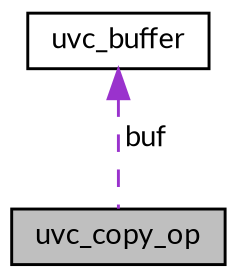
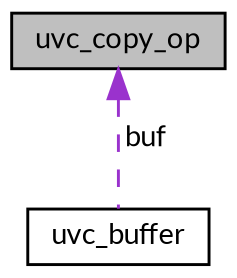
edge "uvc_copy_op" -> "uvc_buffer": reversed
